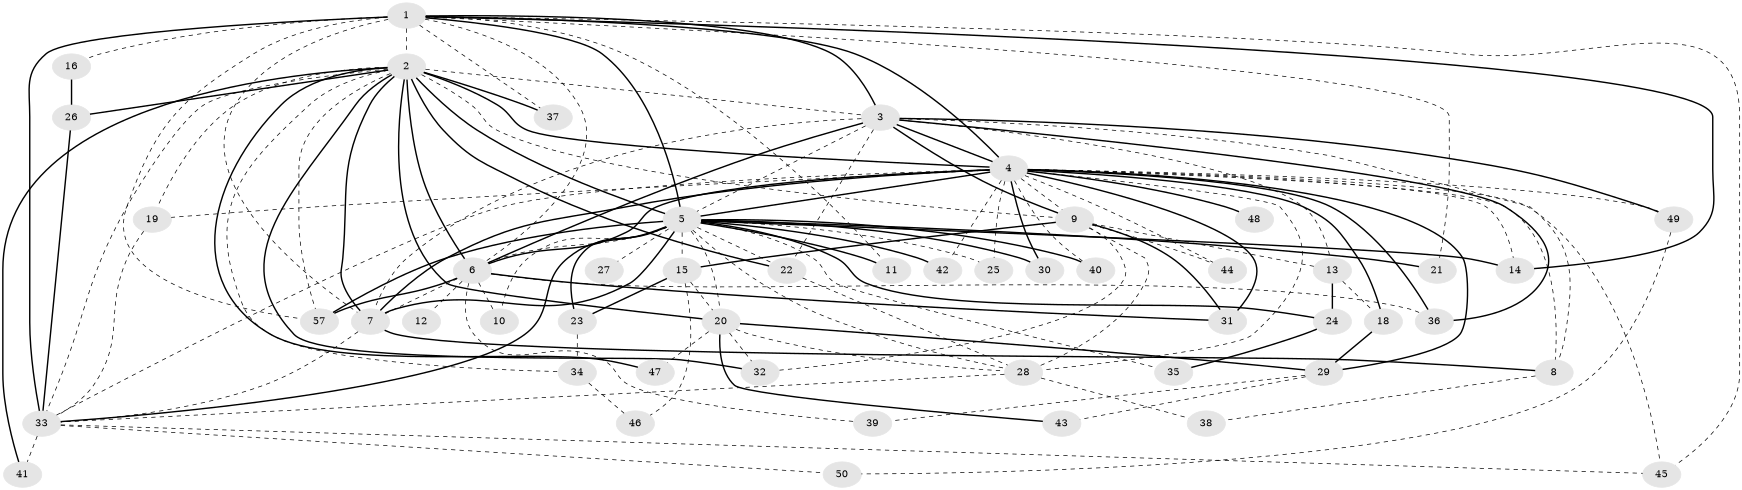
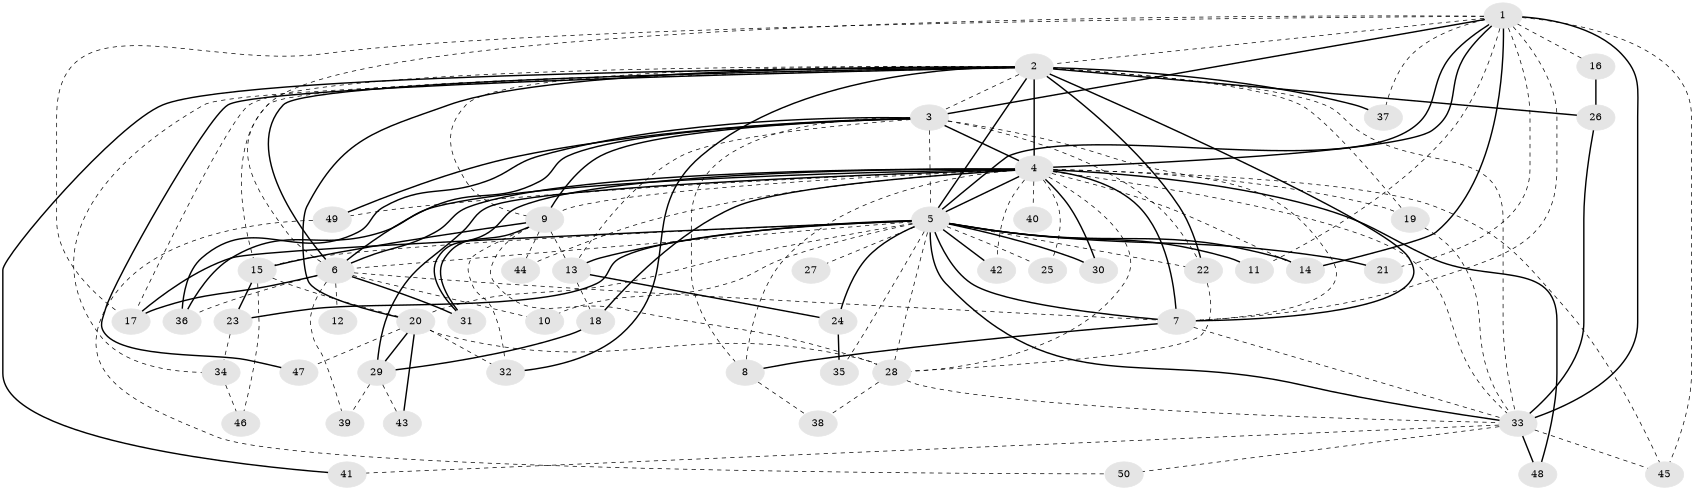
edge "2" -- "15": added
edge "5" -- "40": now "5" -- "13"
node "57": label "57" -> "17"
edge "33" -- "48": added
